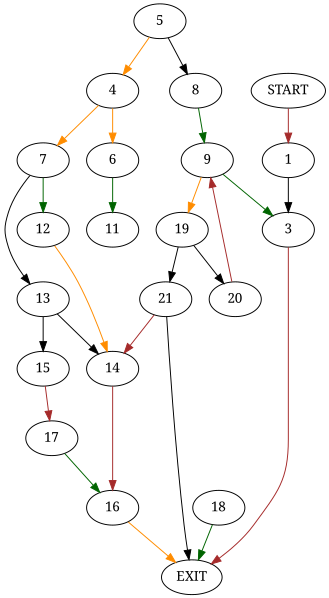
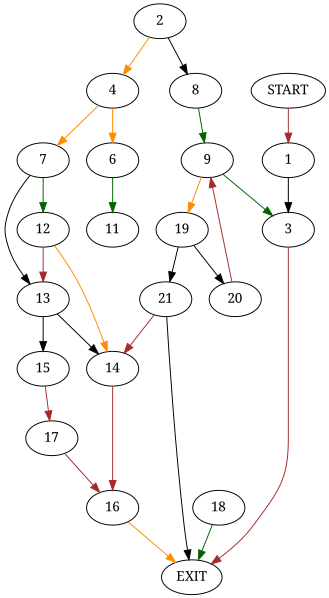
node "5": label "5" -> "2"
edge "12" -> "13": added
edge "17" -> "16": color darkgreen -> brown
